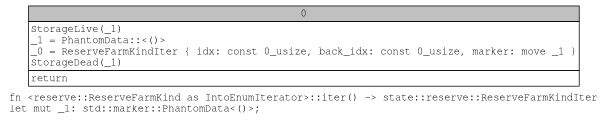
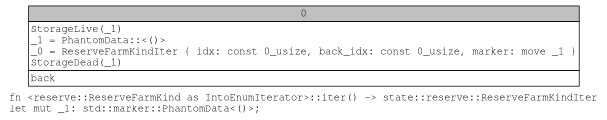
node "0": text "return" -> "back"
